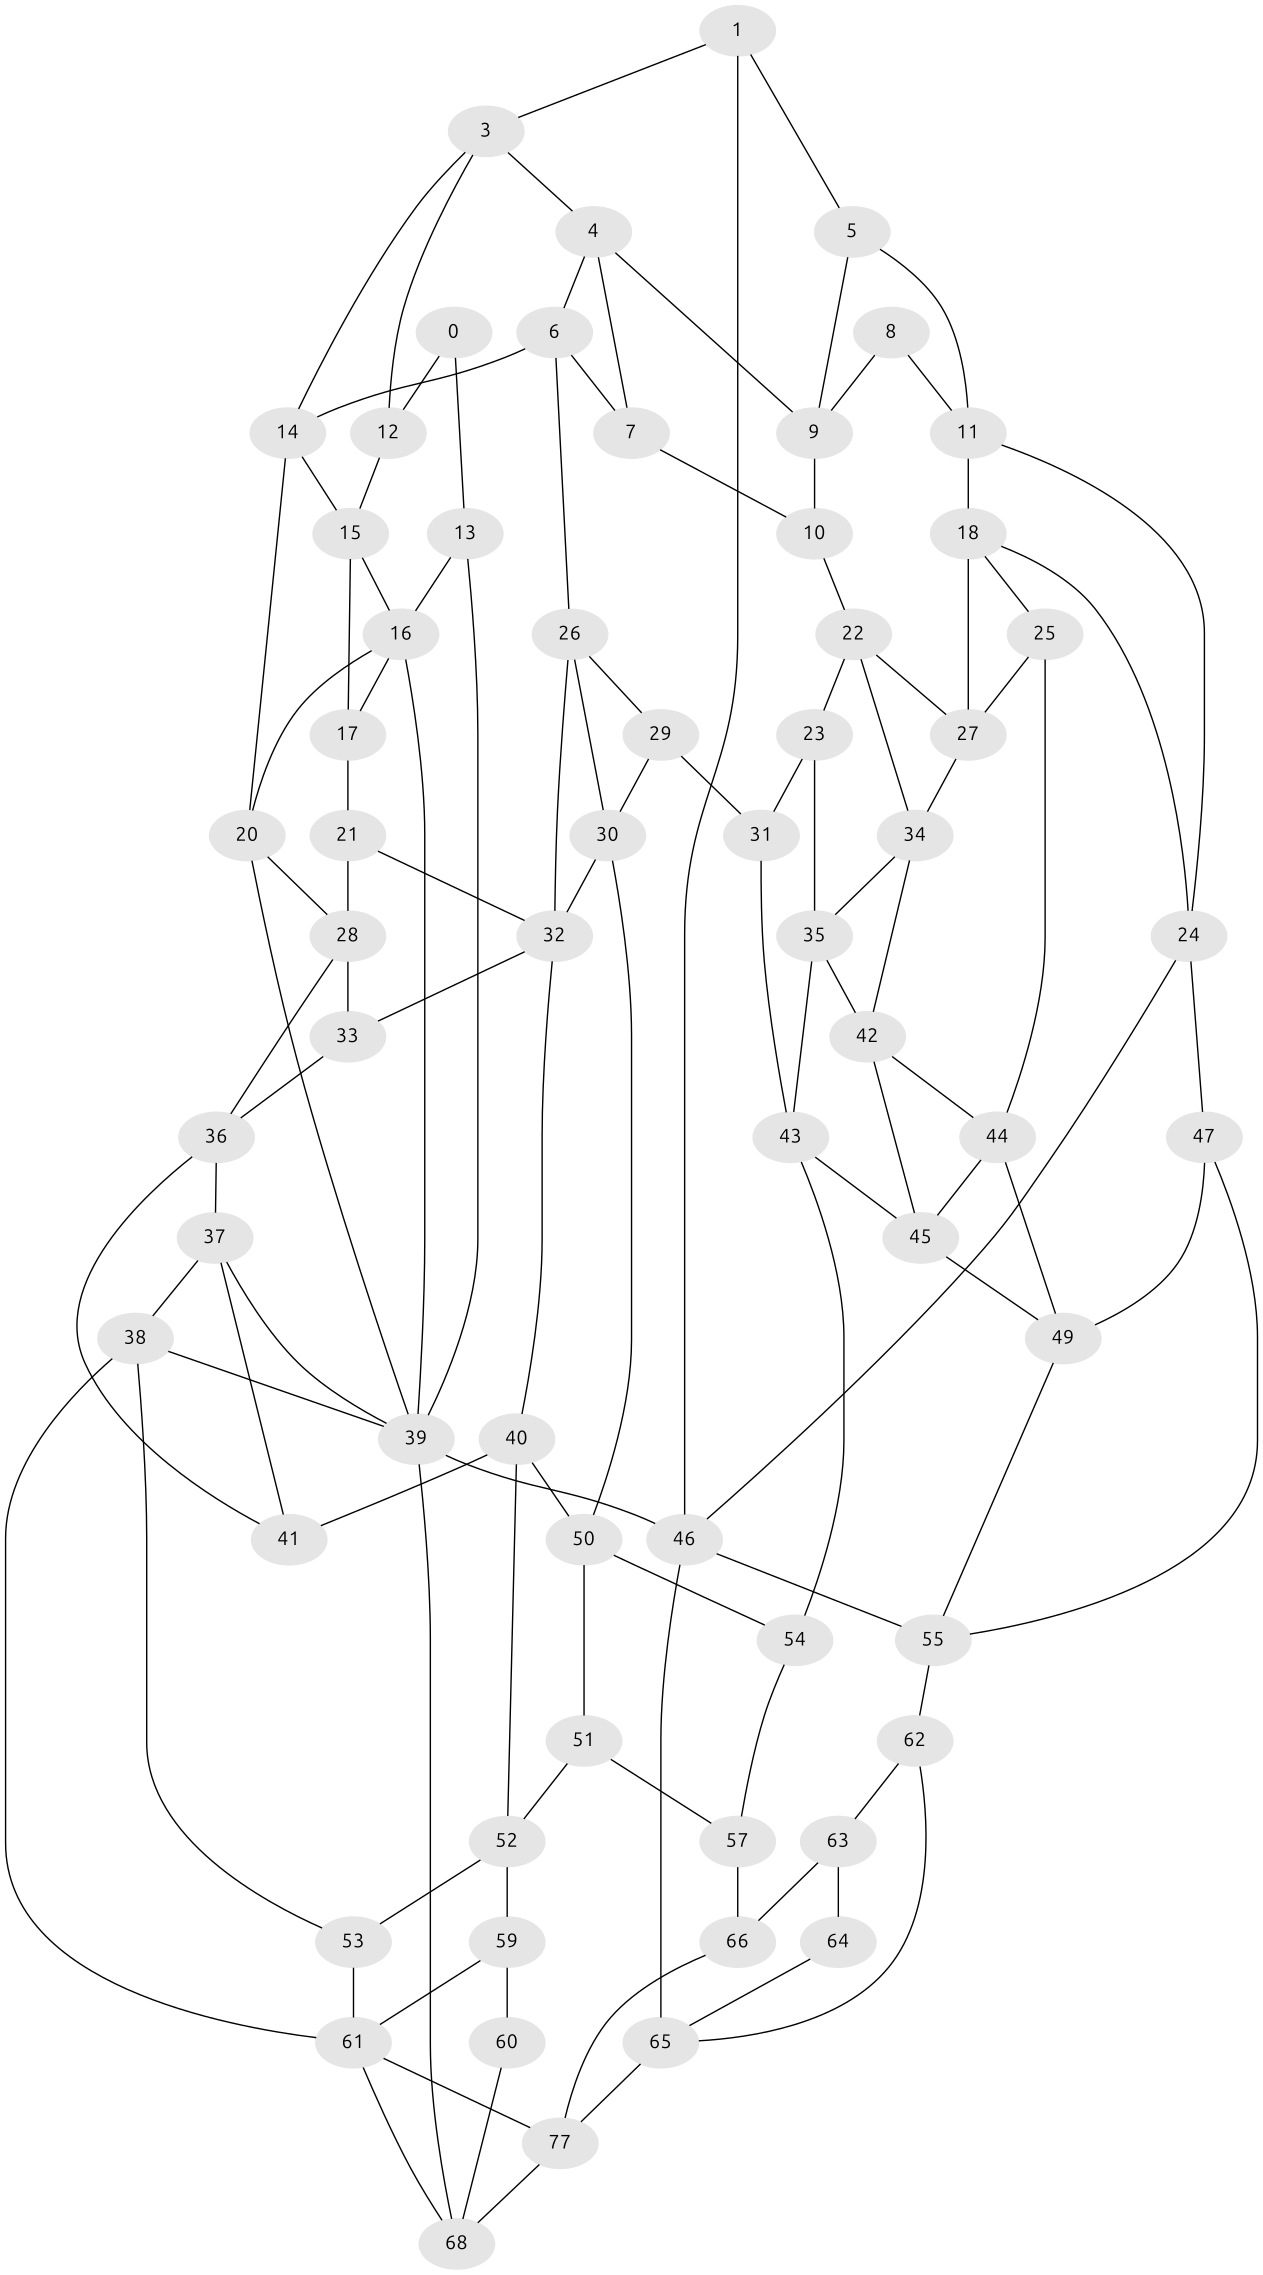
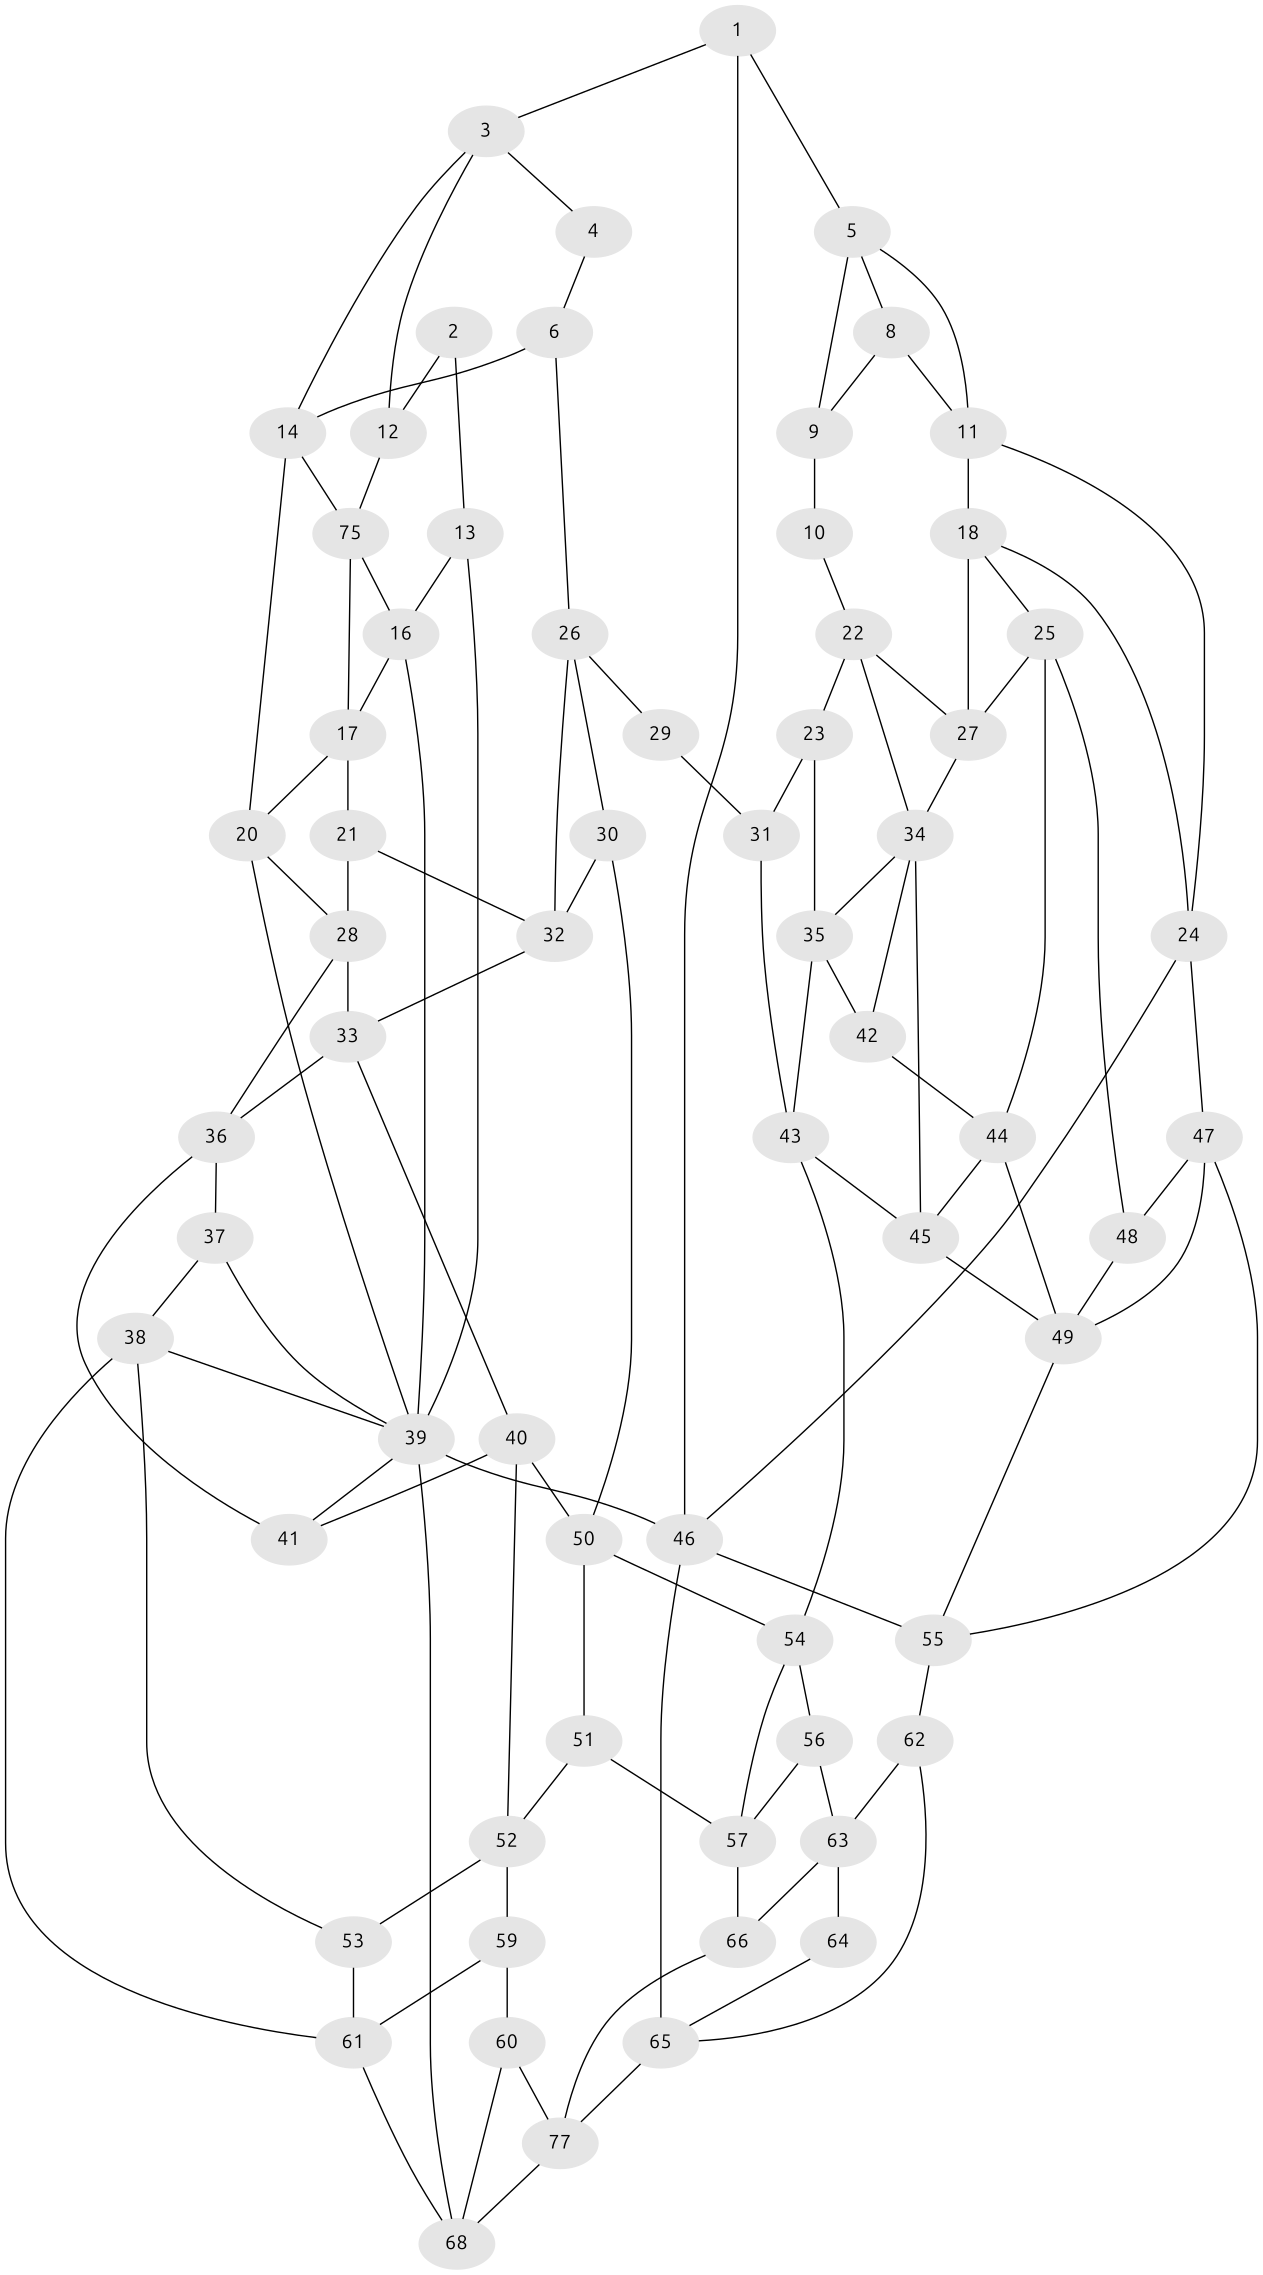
edge "5" -- "8": added
edge "4" -- "9": removed
node "0": label "0" -> "2"
node "7": removed
node "15": label "15" -> "75"
edge "16" -- "20": now "17" -- "20"
edge "29" -- "30": removed
edge "42" -- "45": now "34" -- "45"
edge "32" -- "40": now "33" -- "40"
node "48": added
edge "37" -- "41": now "39" -- "41"
node "56": added
edge "61" -- "77": now "60" -- "77"
